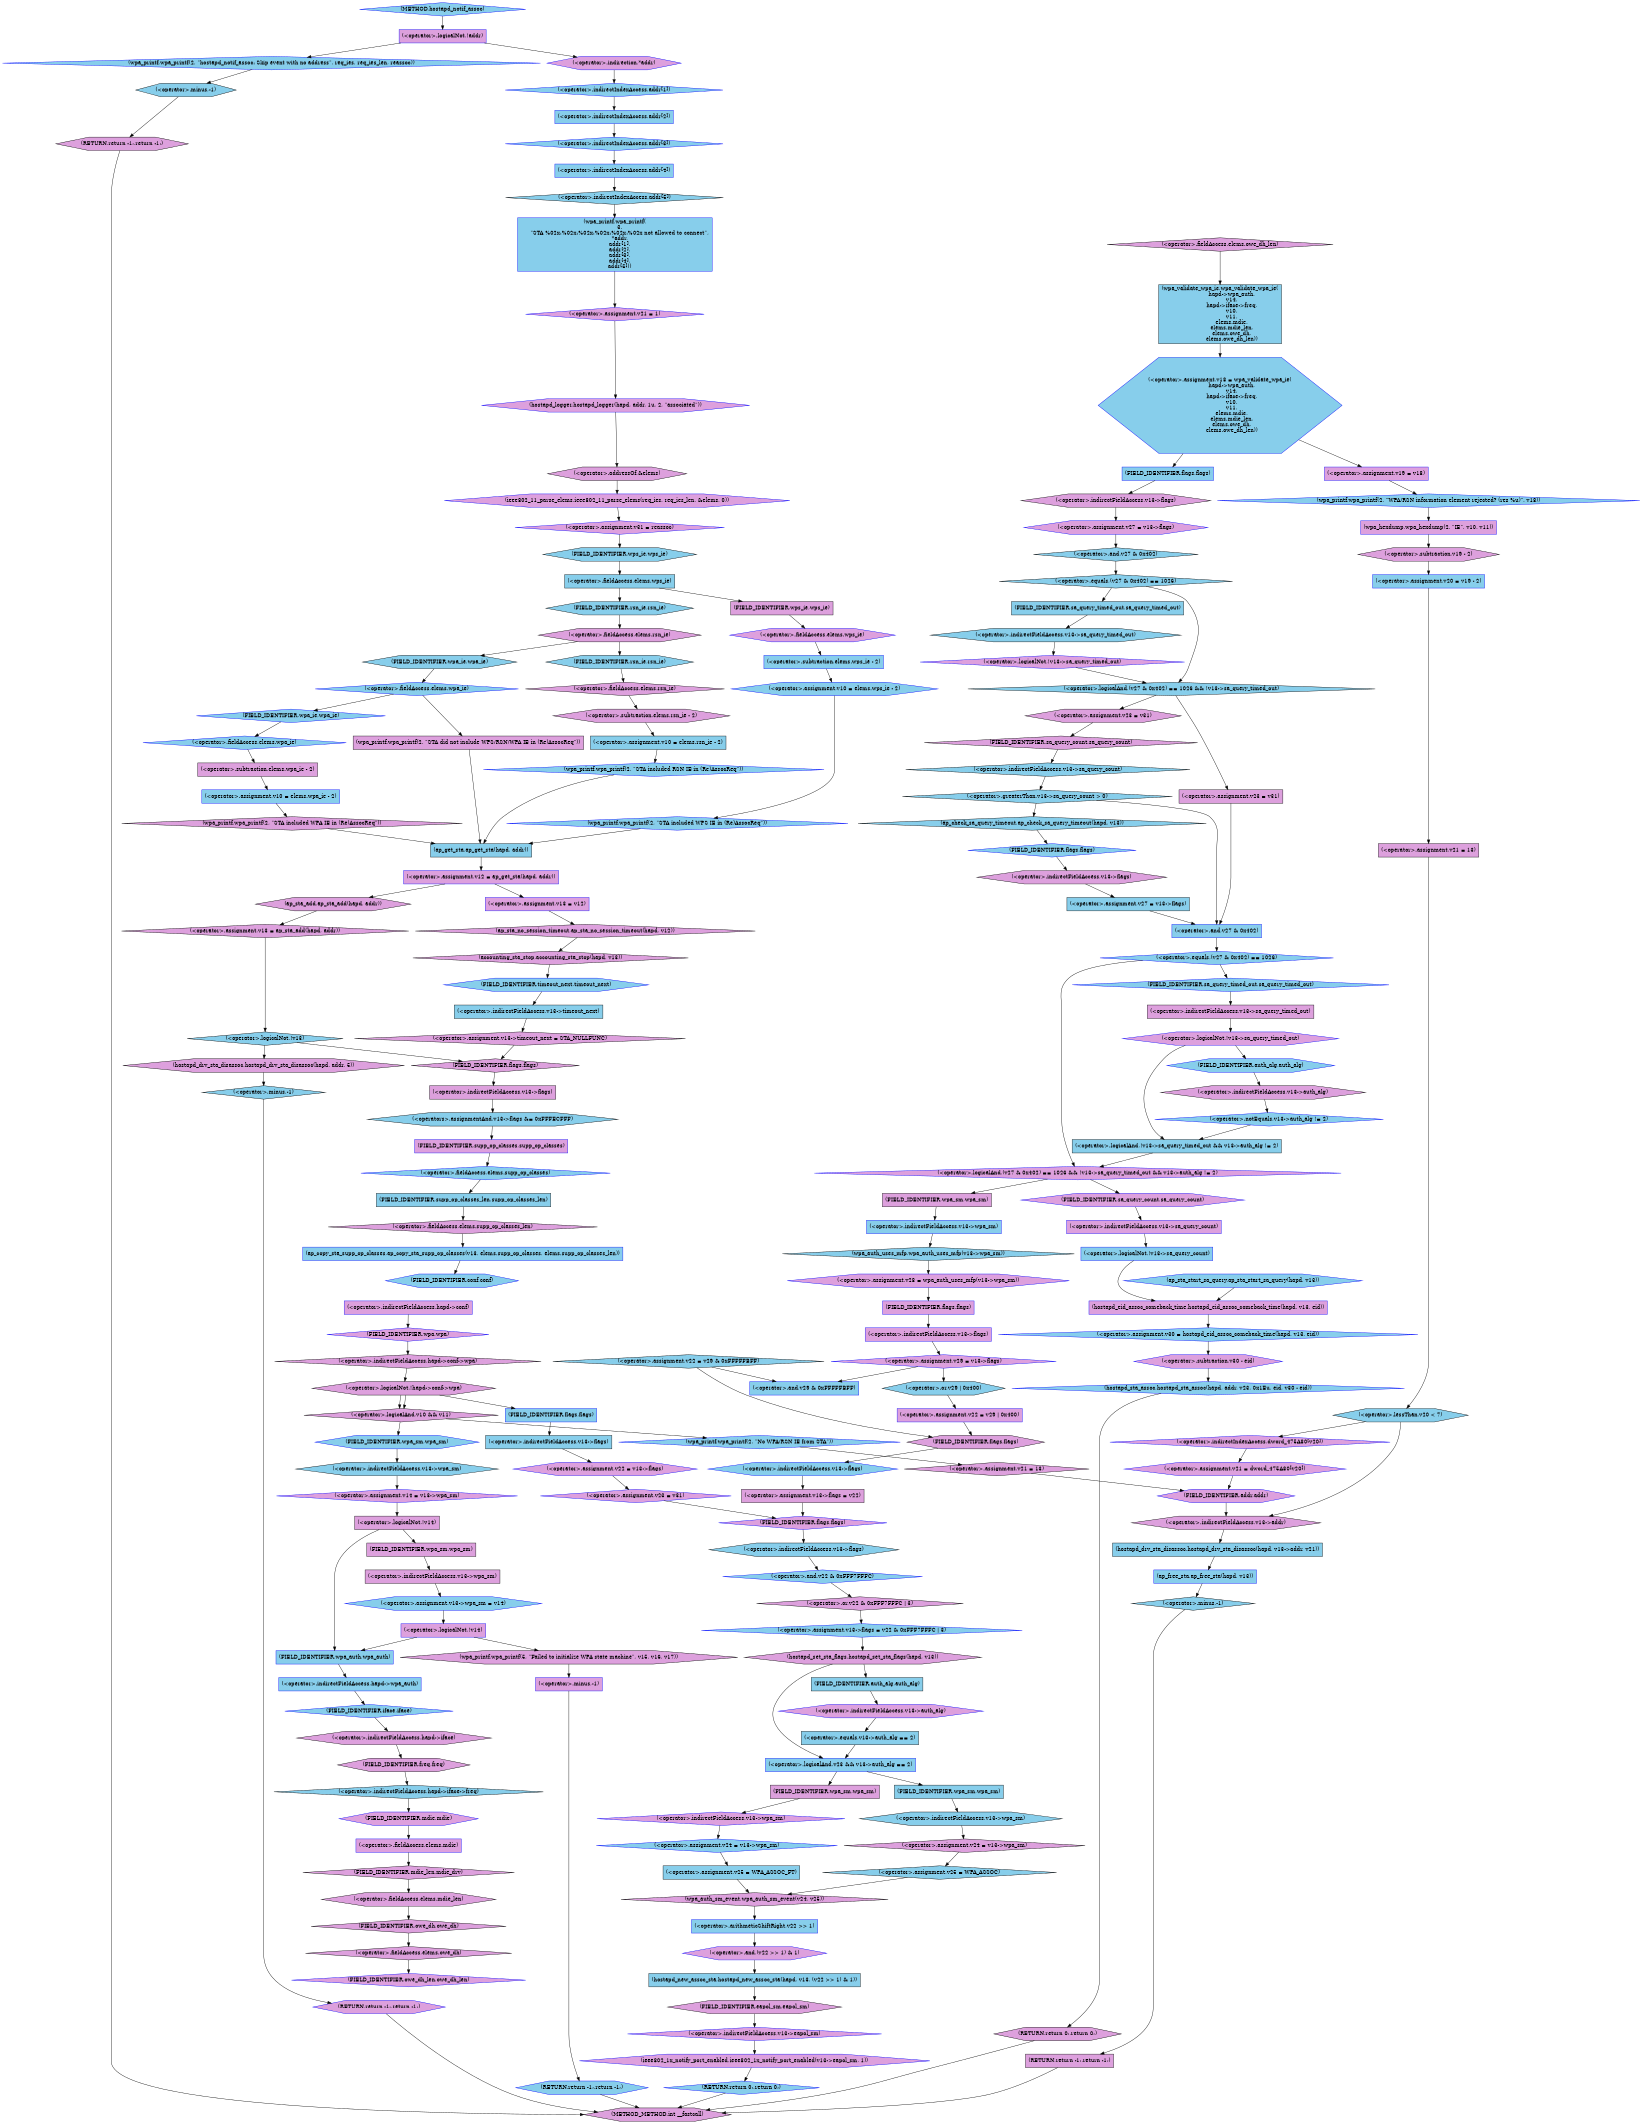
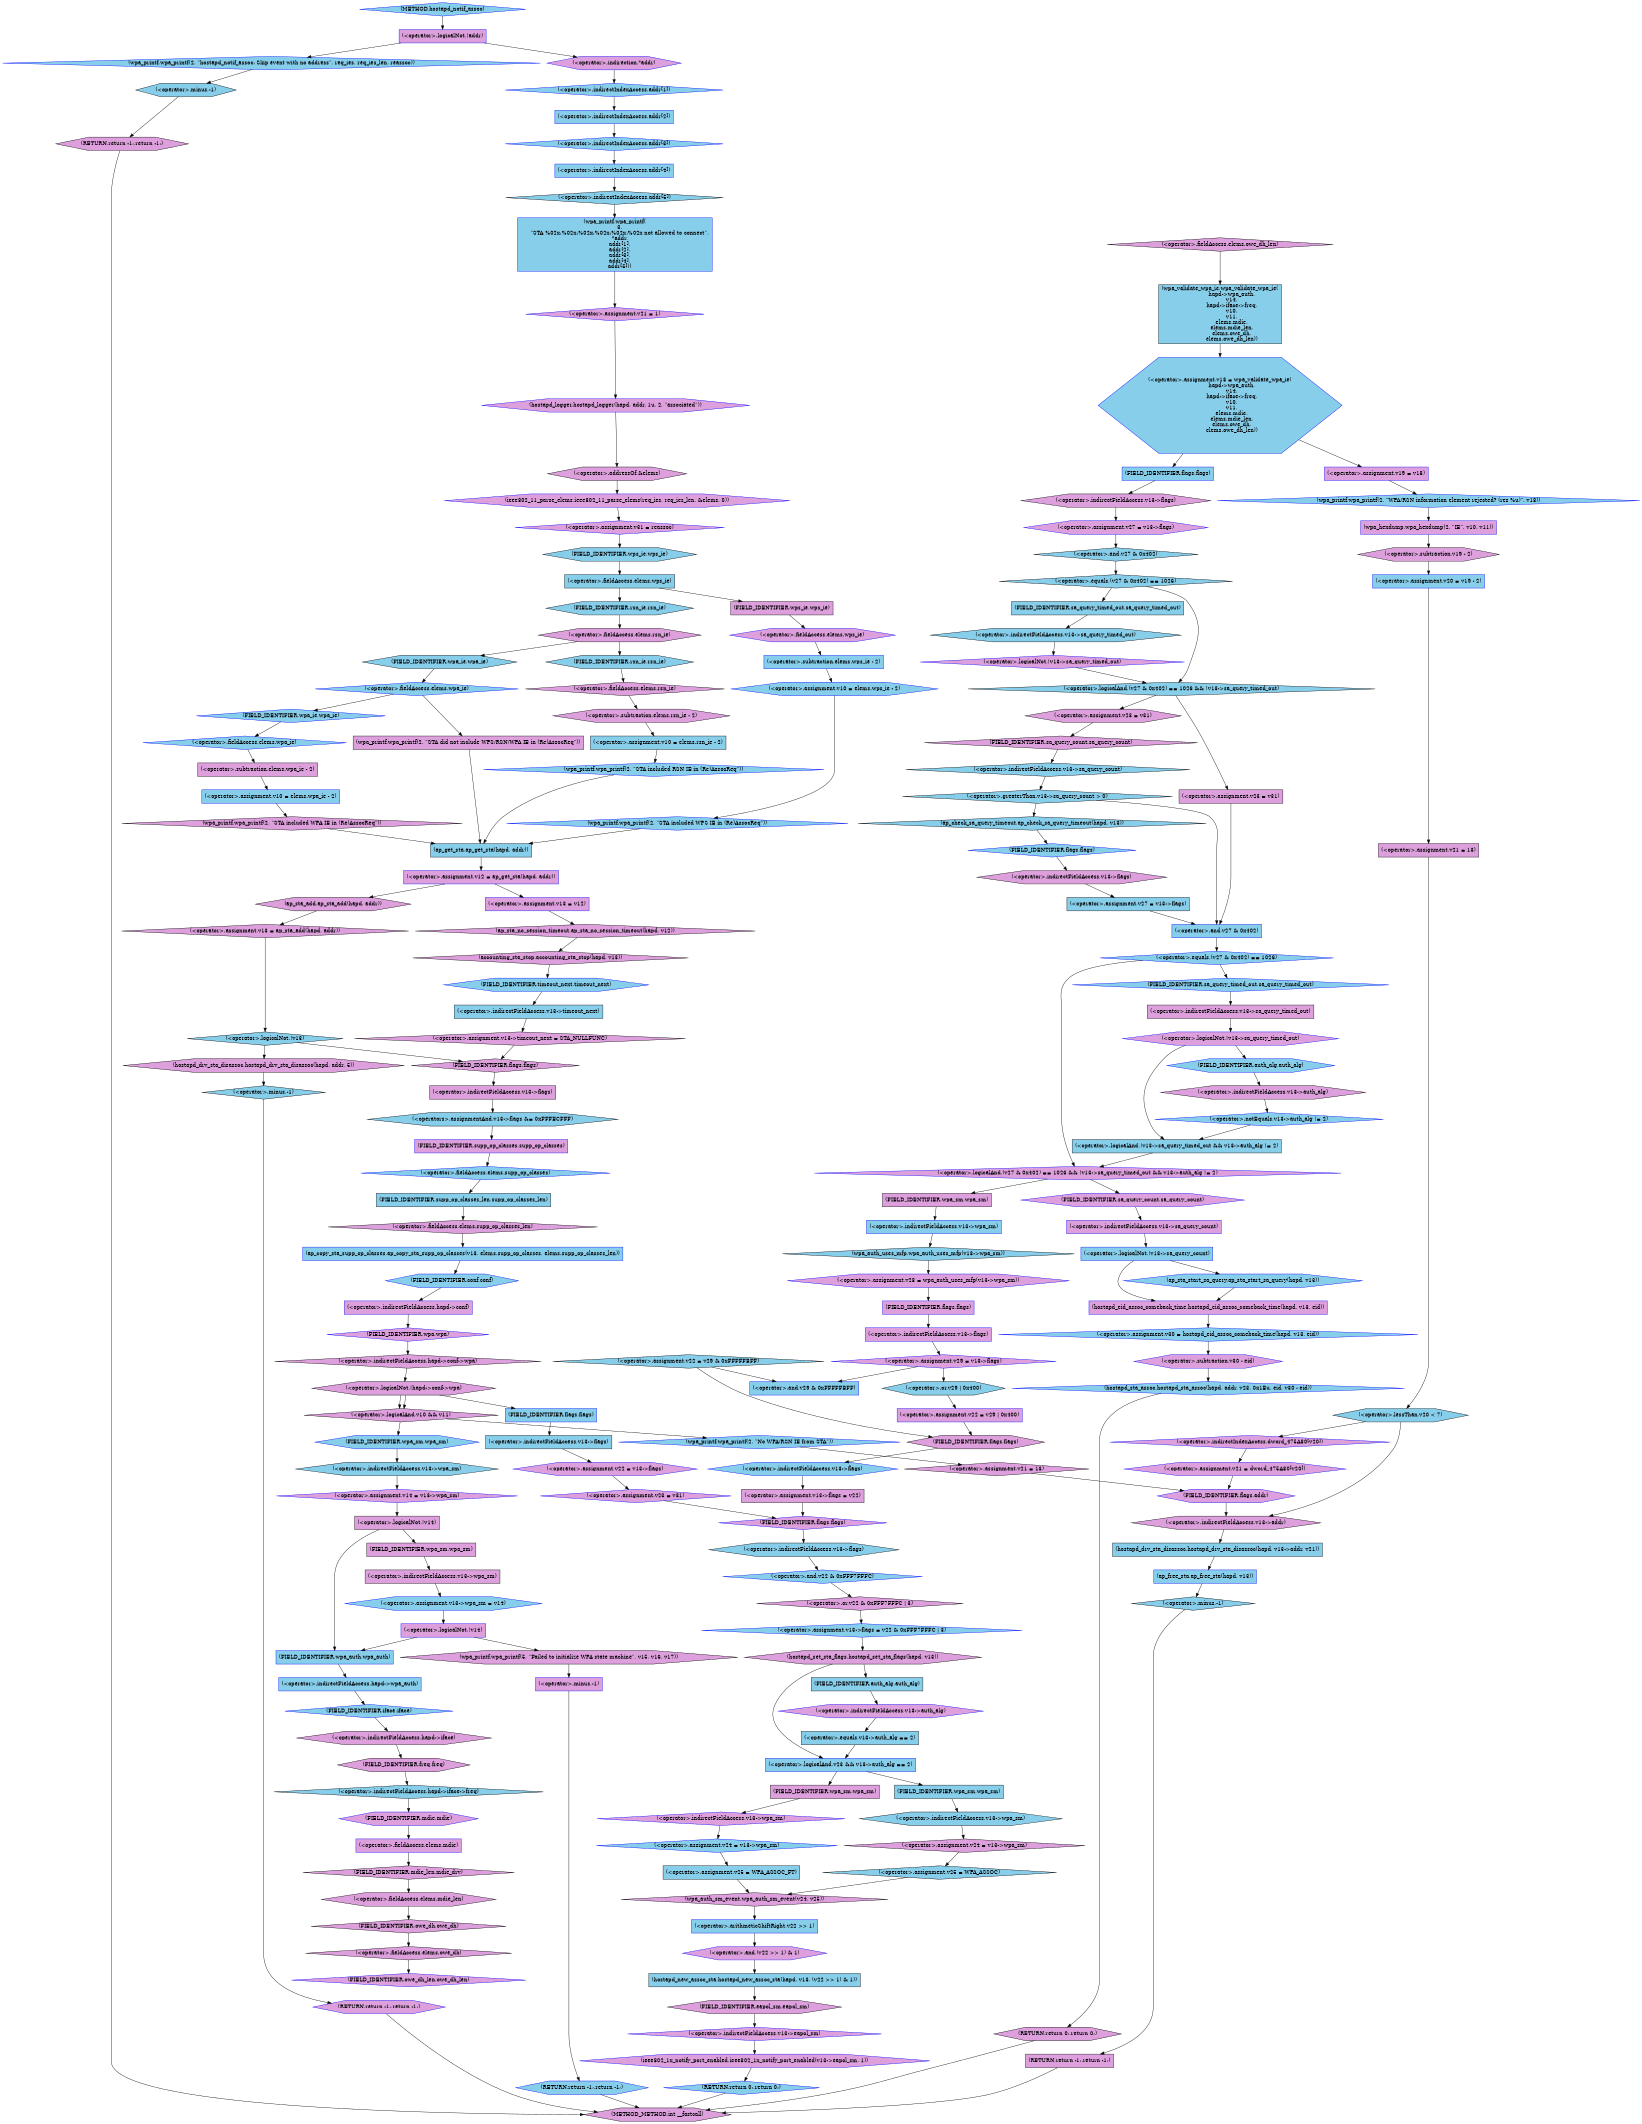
edge "(<operator>.logicalNot,!v13->sa_query_count)" -> "(ap_sta_start_sa_query,ap_sta_start_sa_query(hapd, v13))": added
edge "(FIELD_IDENTIFIER,conf,conf)" -> "(<operator>.indirectFieldAccess,hapd->conf)": added
node "(FIELD_IDENTIFIER,addr,addr)": label "(FIELD_IDENTIFIER,addr,addr)" -> "(FIELD_IDENTIFIER,flags,addr)"
